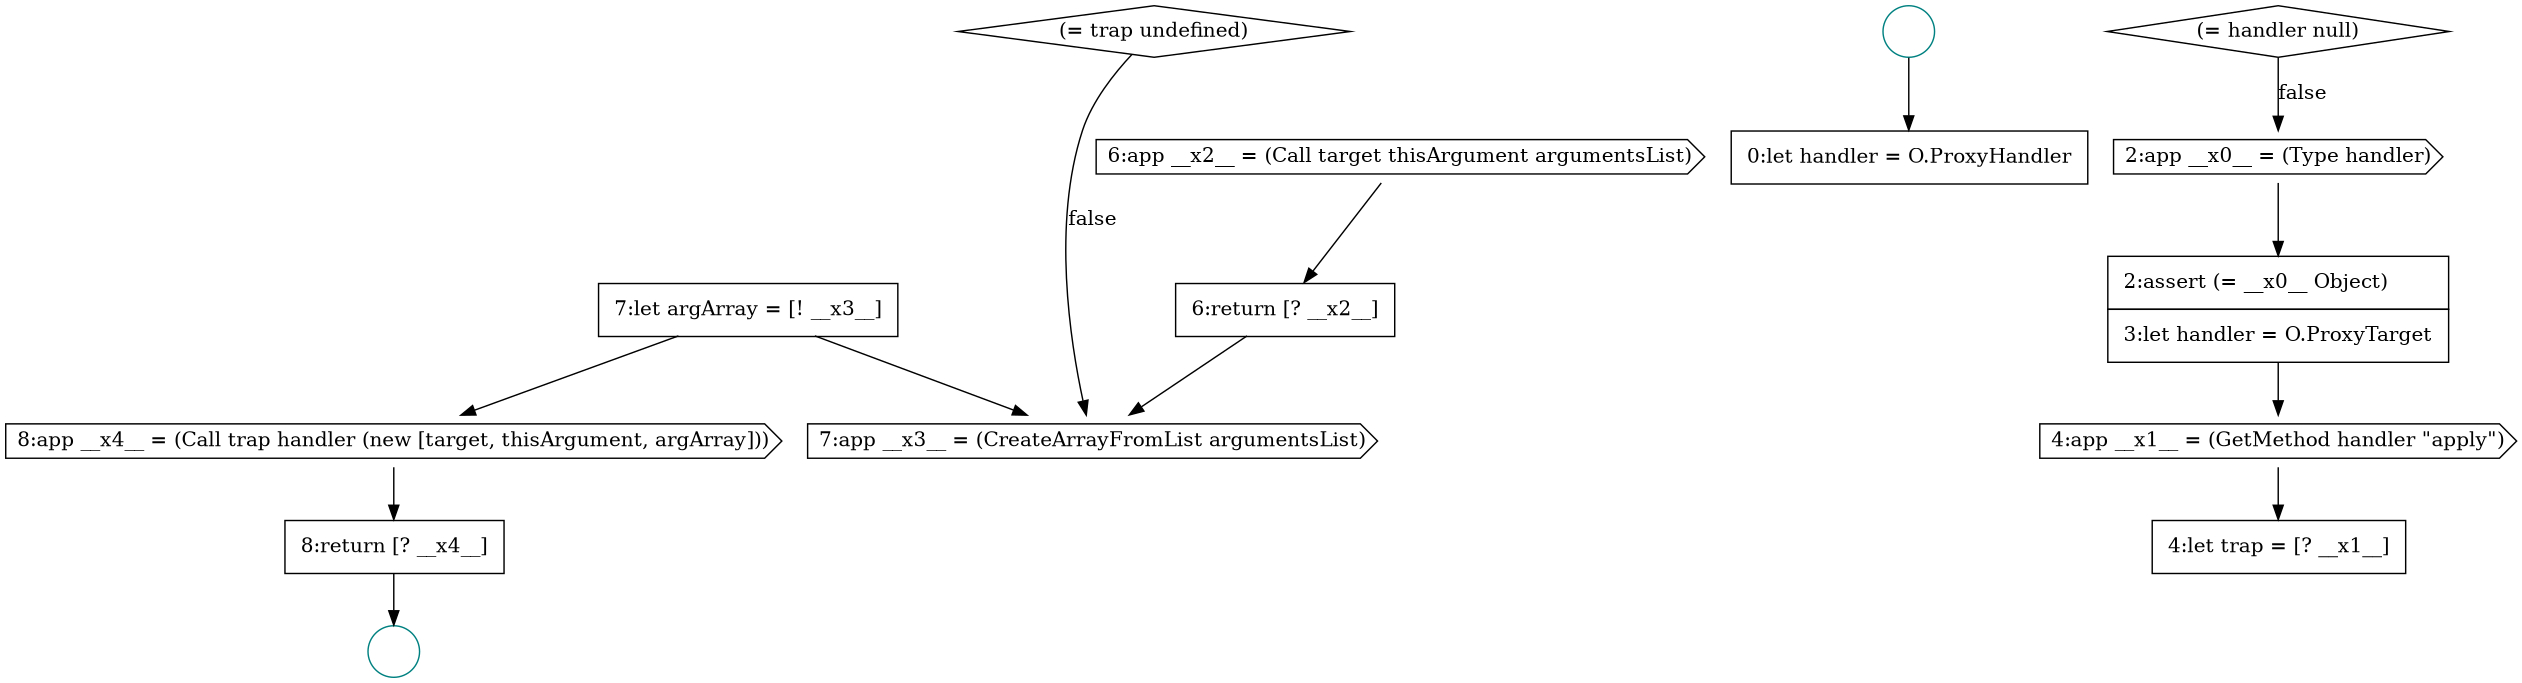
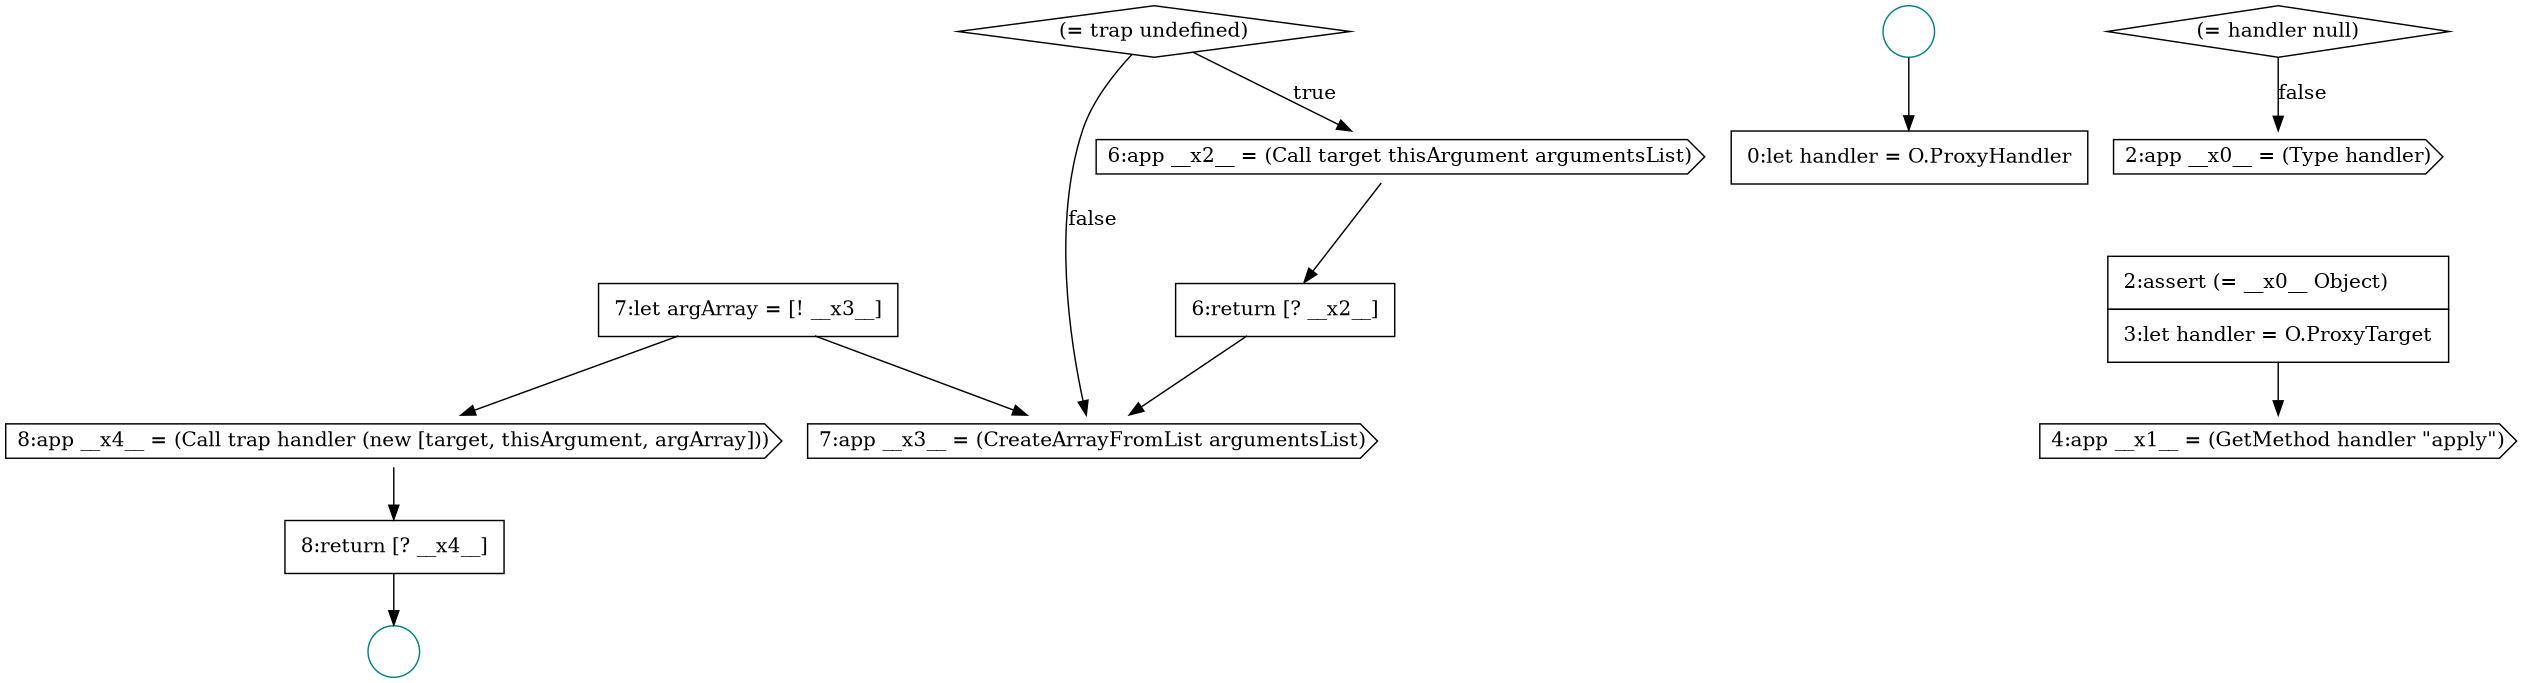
edge "(= trap undefined)" -> "6:app __x2__ = (Call target thisArgument argumentsList)": added, label "true"
edge "2:app __x0__ = (Type handler)" -> "2:assert (= __x0__ Object)": removed
node "4:let trap = [? __x1__]": removed
